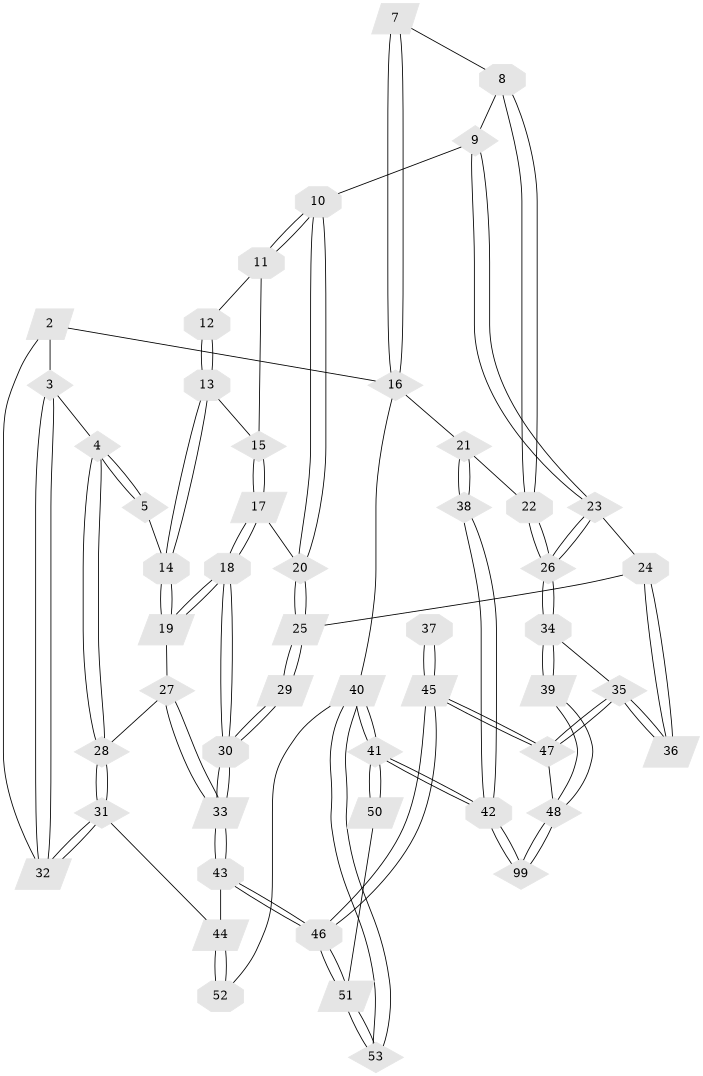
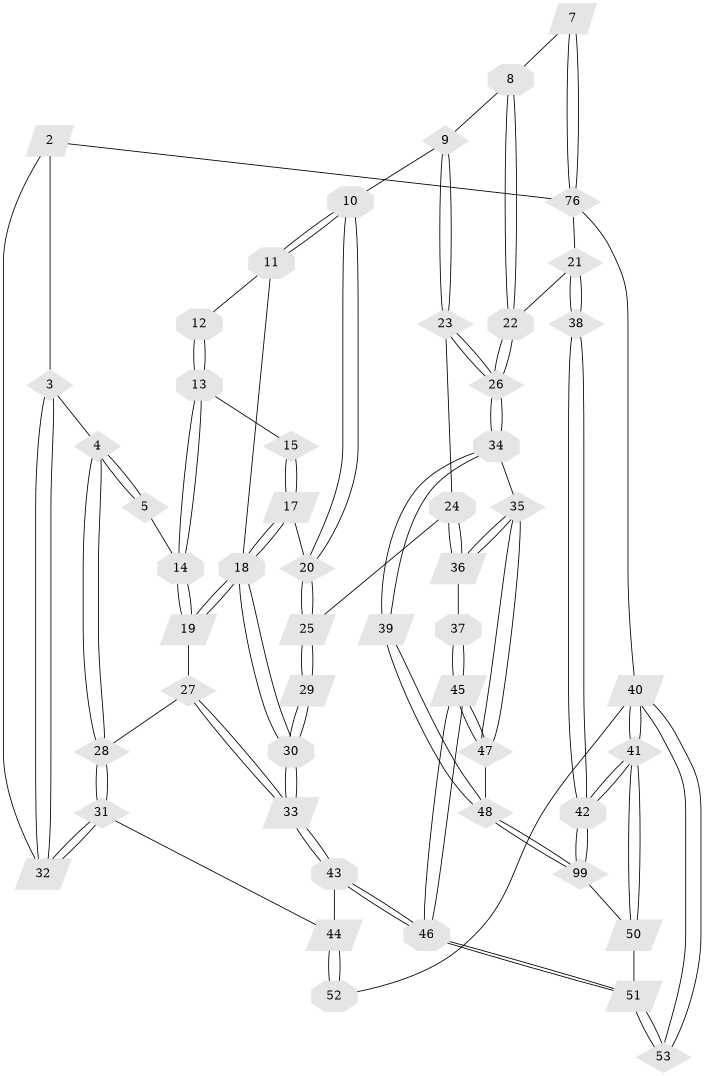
edge "11" -- "15": now "11" -- "18"
node "16": label "16" -> "76"
edge "36" -- "37": added
edge "99" -- "50": added
